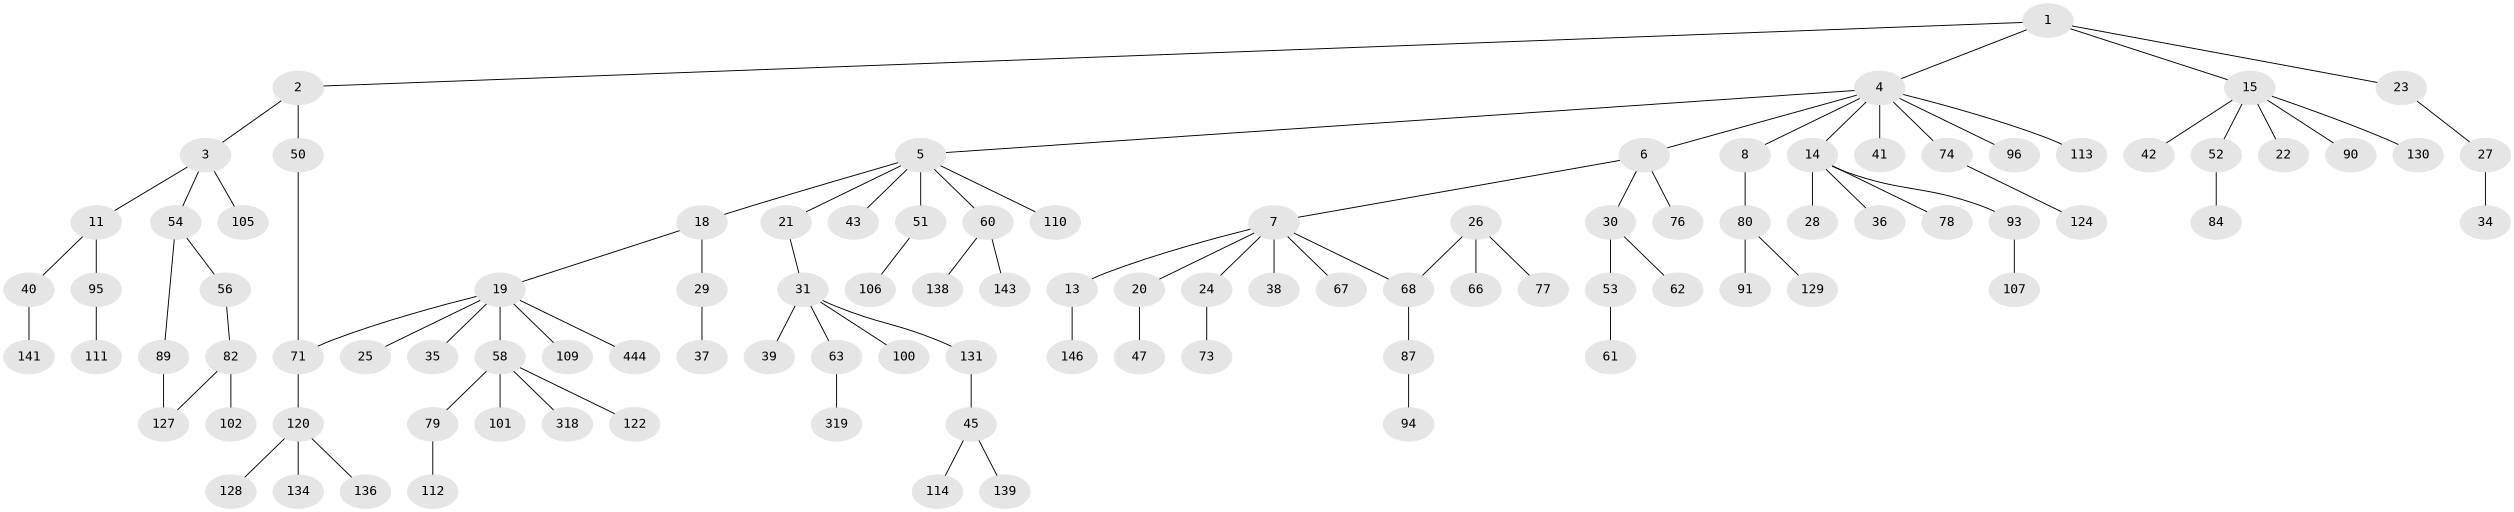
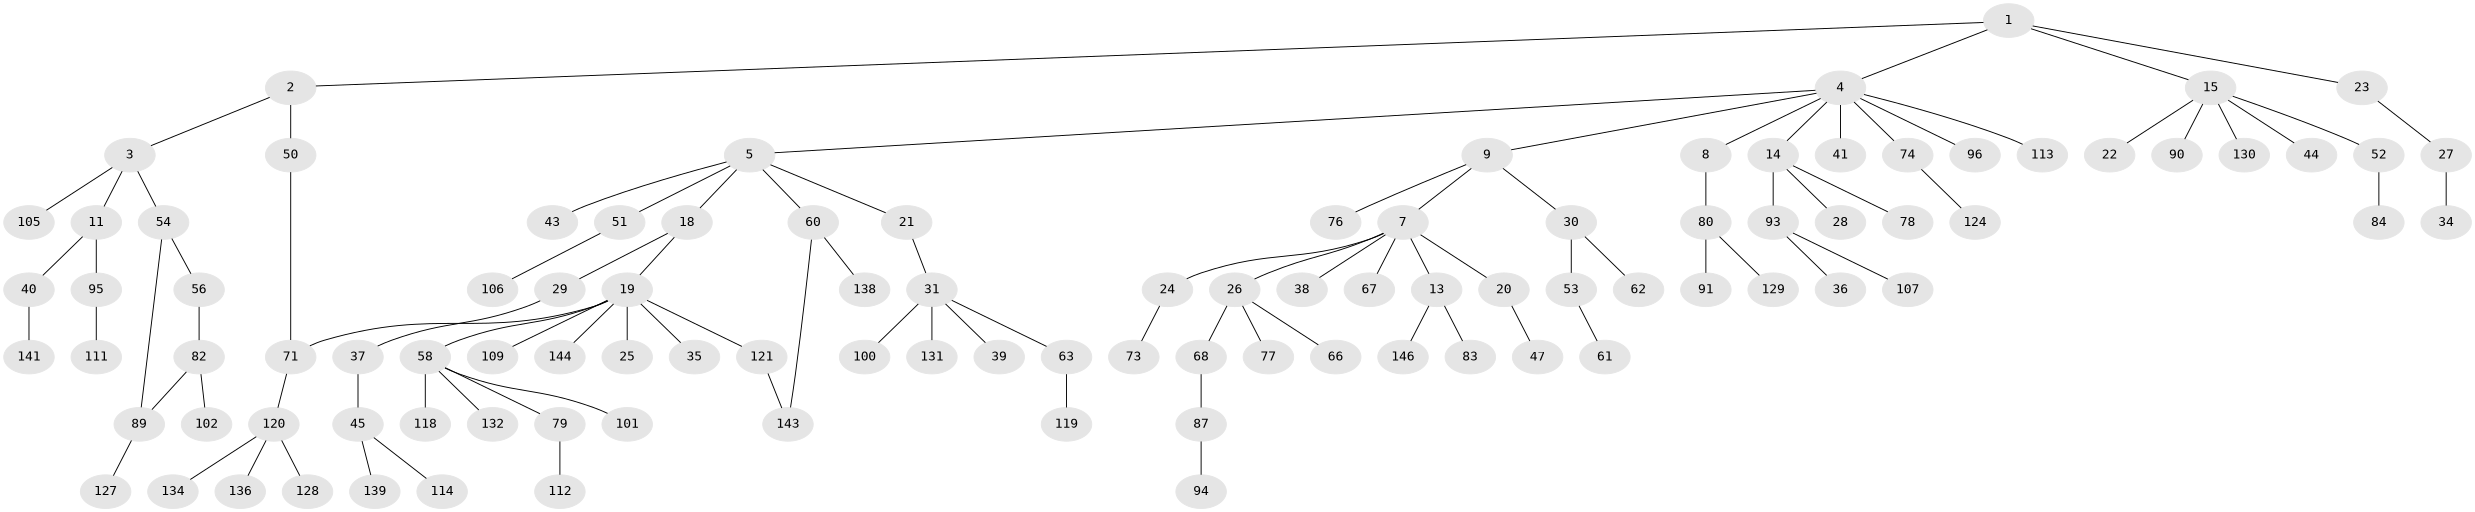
node "6": label "6" -> "9"
node "42": label "42" -> "44"
edge "14" -- "36": now "93" -- "36"
node "110": removed
edge "7" -- "68": now "7" -- "26"
node "444": label "444" -> "144"
node "121": added
node "83": added
edge "82" -- "127": now "82" -- "89"
edge "131" -- "45": now "37" -- "45"
node "318": label "318" -> "118"
node "122": label "122" -> "132"
node "319": label "319" -> "119"
